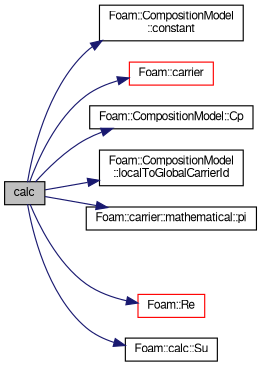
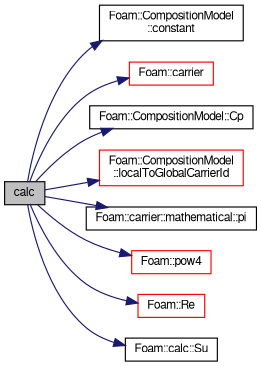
node "Foam::CompositionModel ::localToGlobalCarrierId": color black -> red
node "Foam::pow4": added
